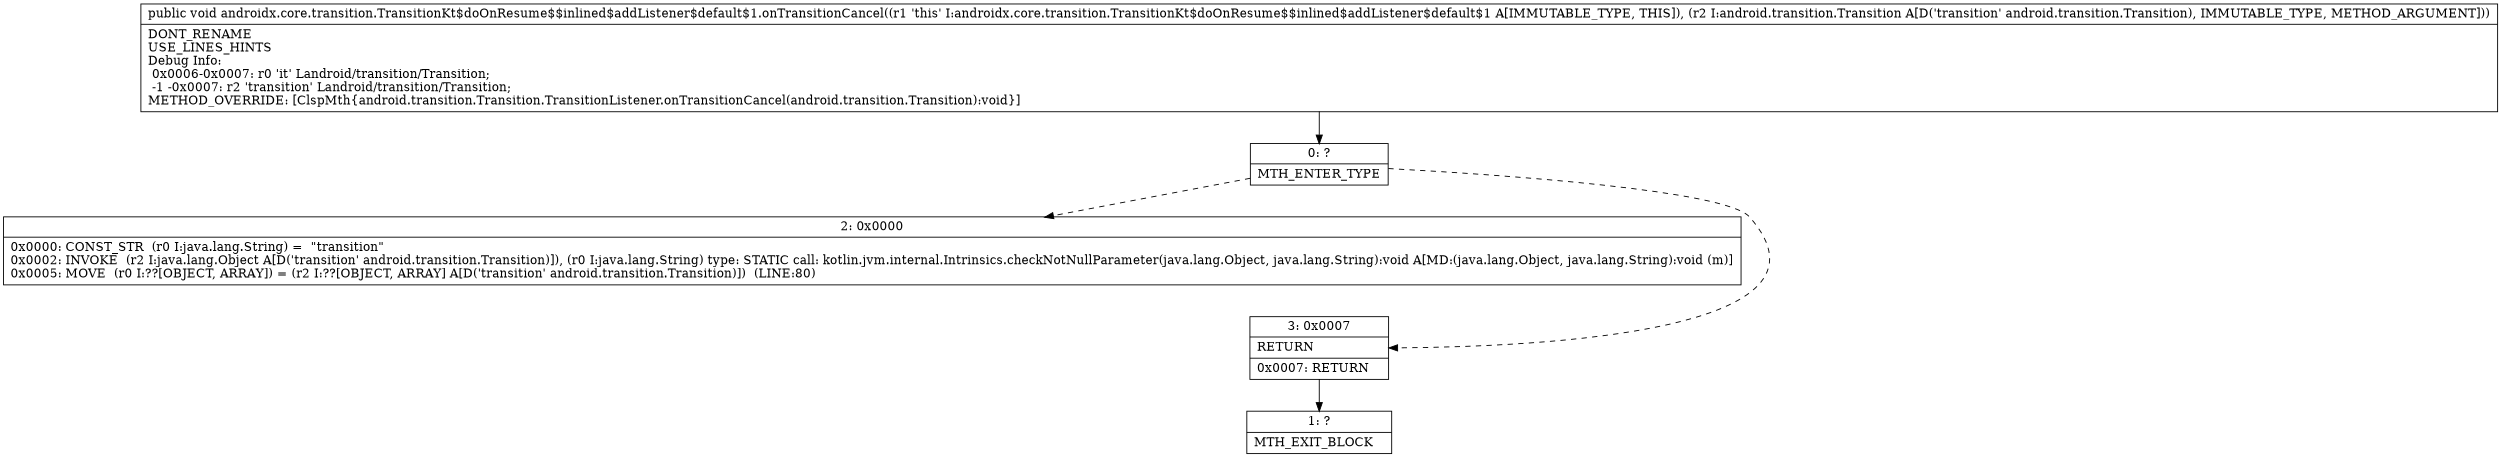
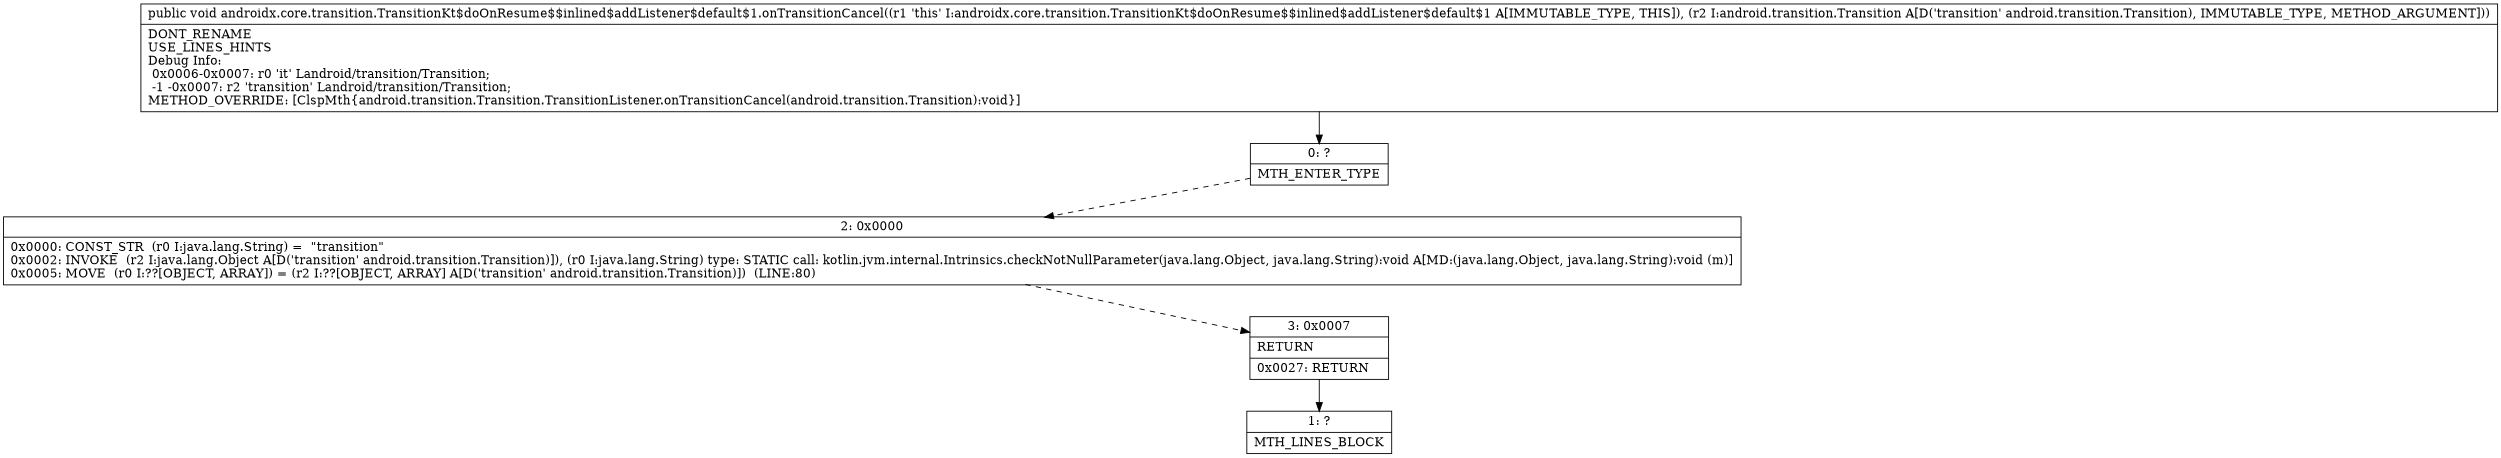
edge "0: ?" -> "3: 0x0007": now "2: 0x0000" -> "3: 0x0007"
node "3: 0x0007": text "0x0007: RETURN" -> "0x0027: RETURN"
node "1: ?": text "MTH_EXIT_BLOCK" -> "MTH_LINES_BLOCK"
